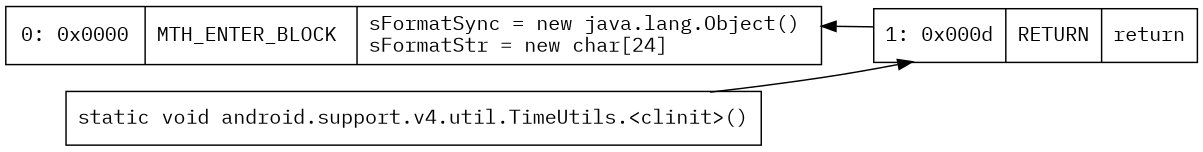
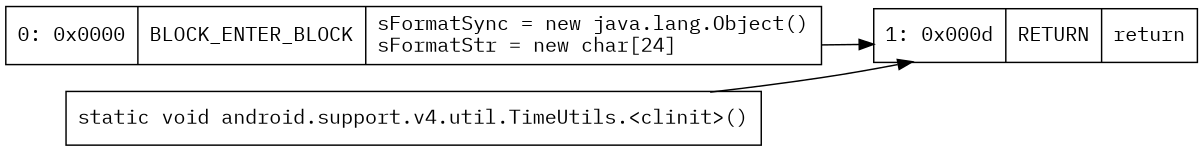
edge "1: 0x000d" -> "0: 0x0000": reversed
node "0: 0x0000": text "MTH_ENTER_BLOCK" -> "BLOCK_ENTER_BLOCK"
